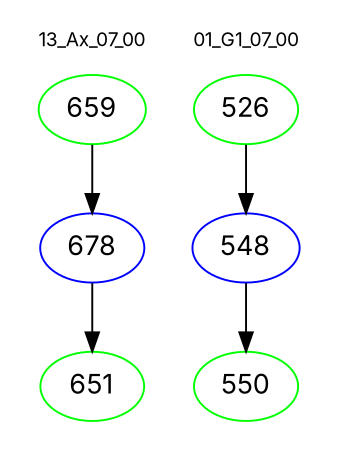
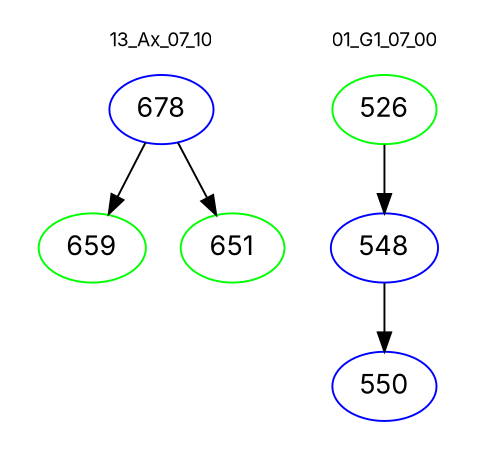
cluster "13_Ax_07_00": label "13_Ax_07_00" -> "13_Ax_07_10"
edge "659" -> "678": reversed
node "550": color green -> blue
